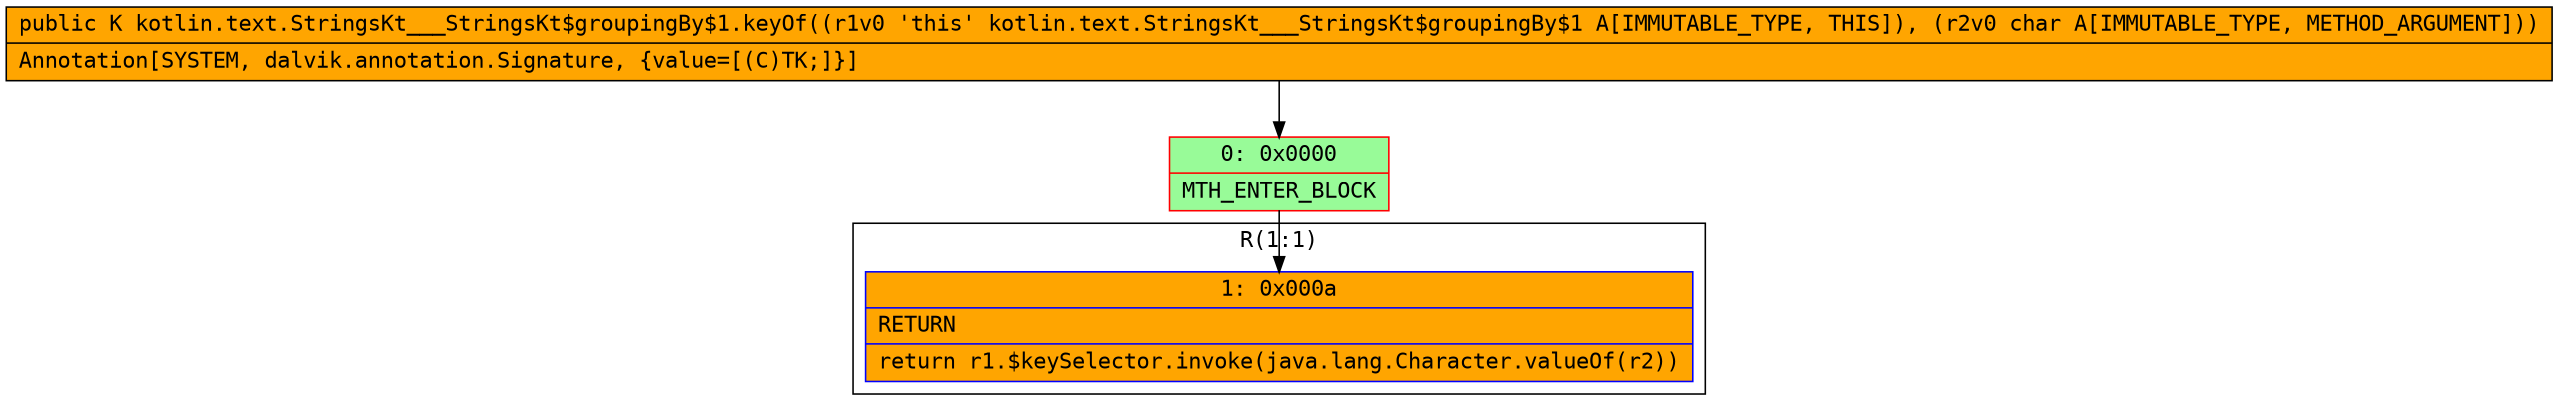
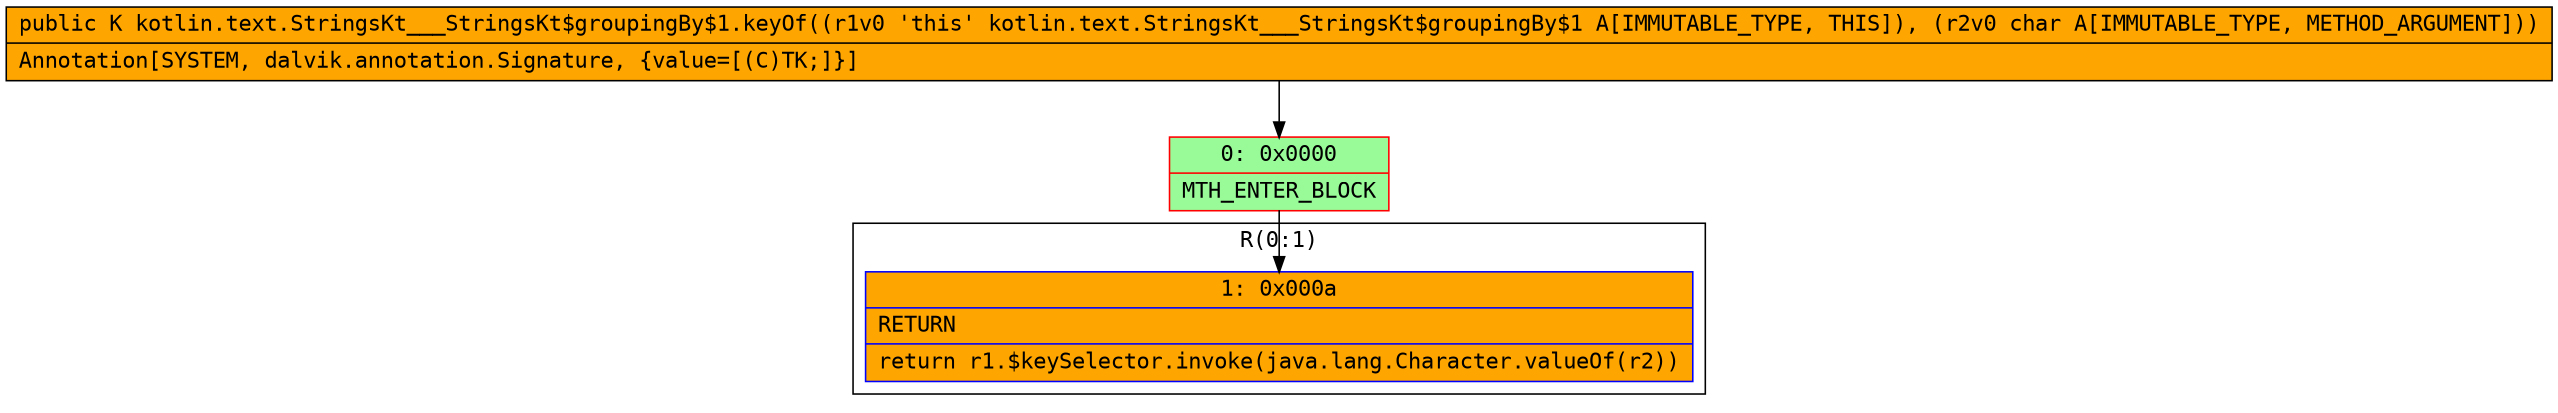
cluster "R(1:1)": label "R(1:1)" -> "R(0:1)"
